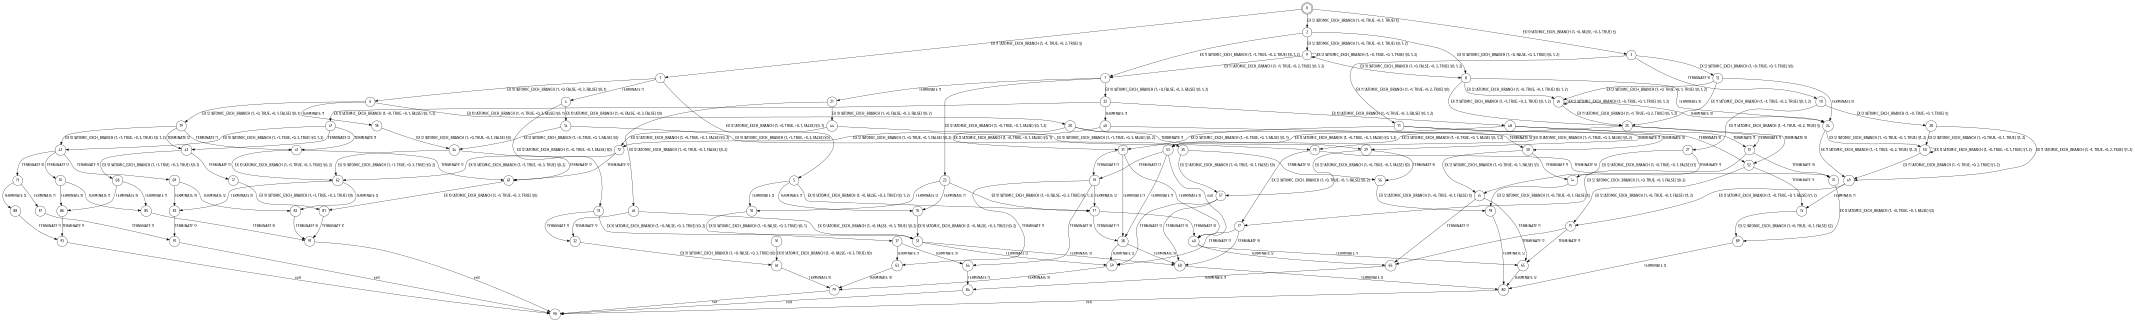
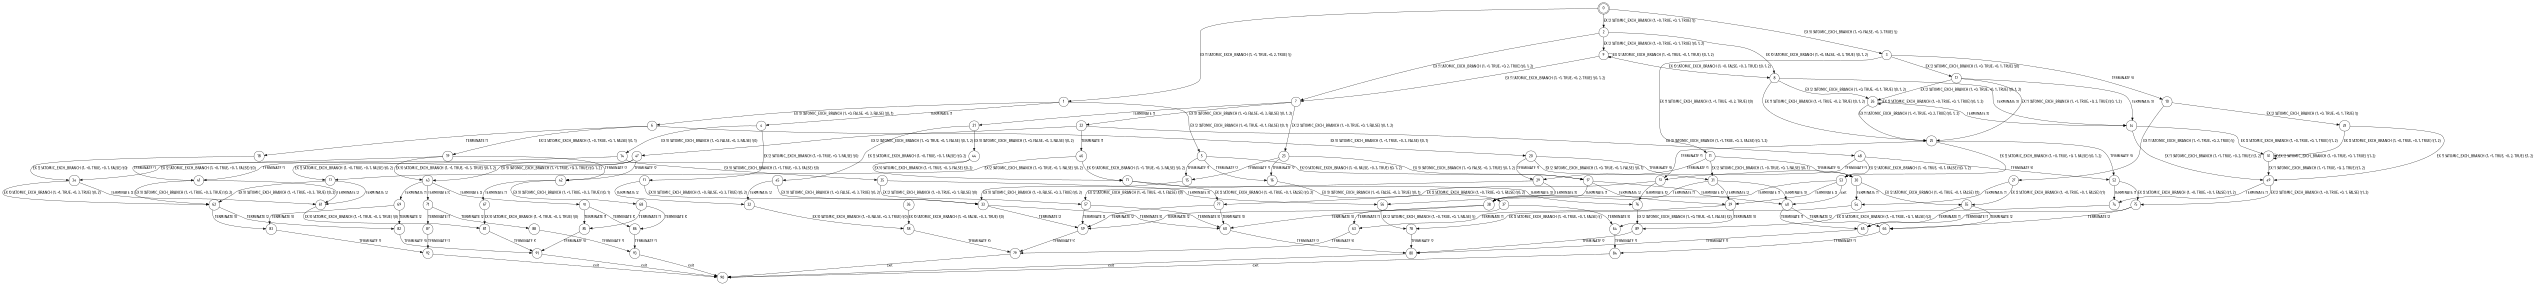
edge "39" -> "17": reversed
